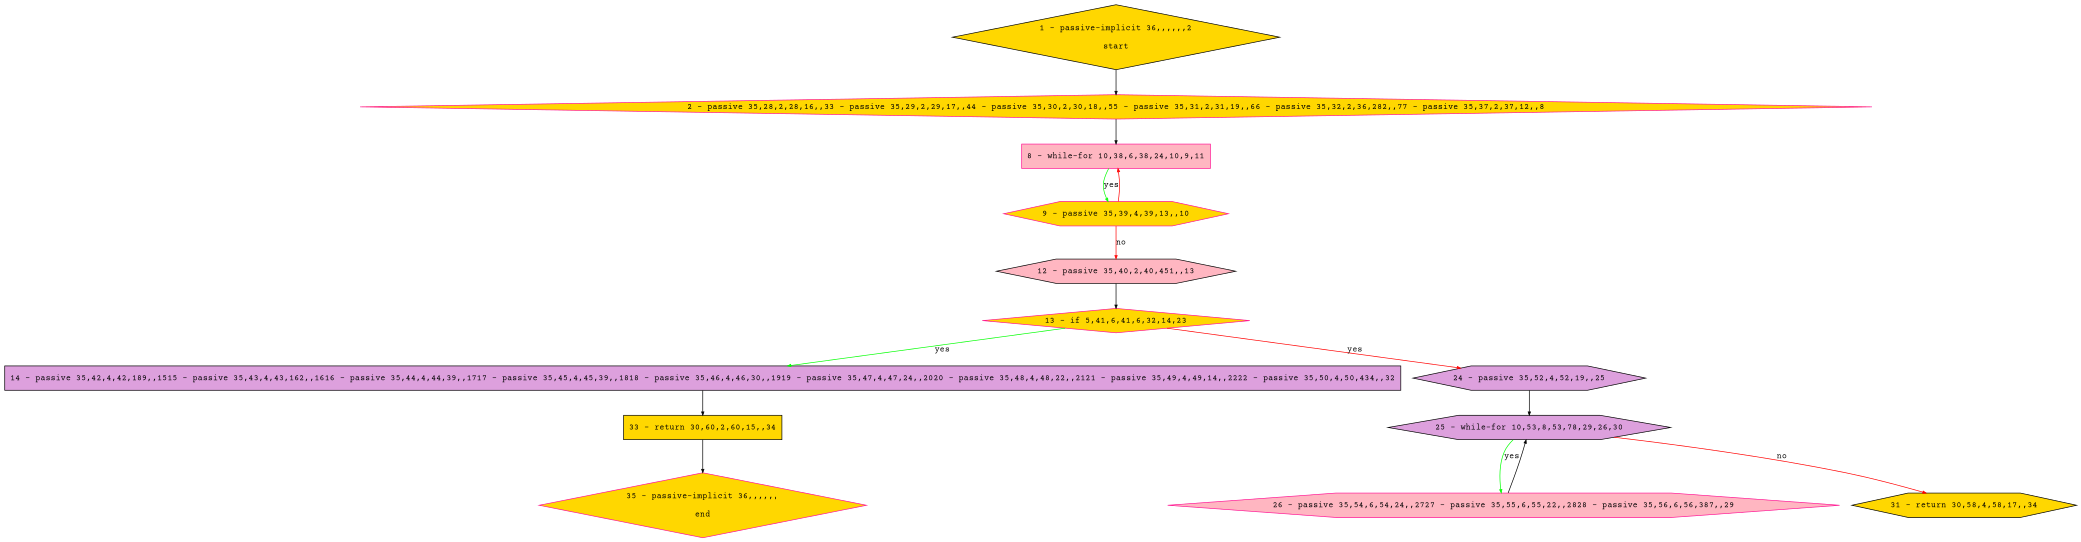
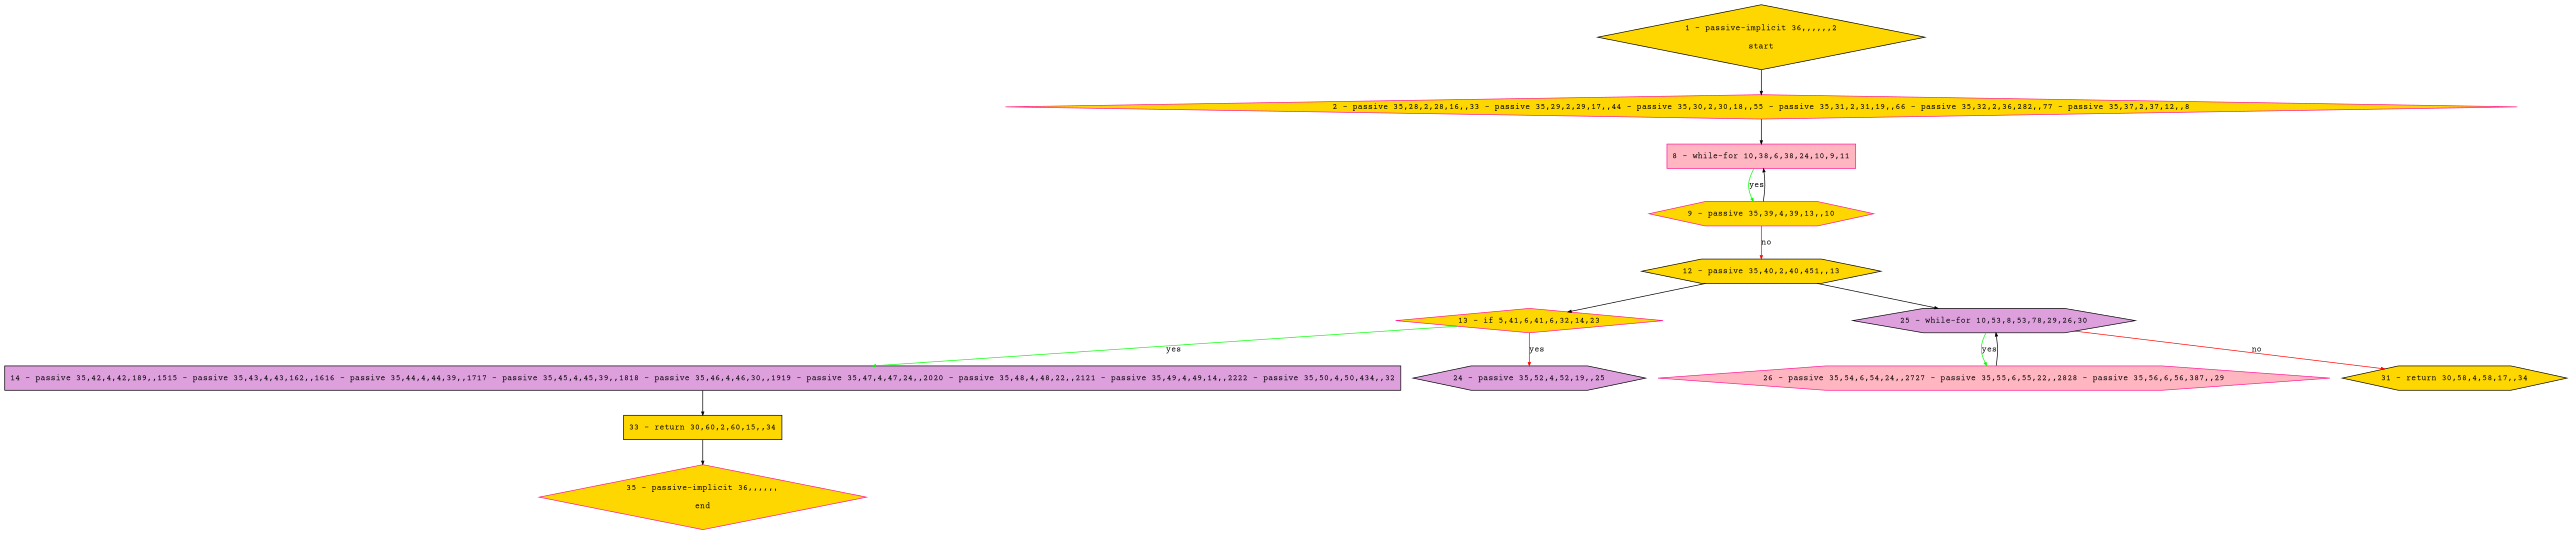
edge "9 - passive 35,39,4,39,13,,10" -> "8 - while-for 10,38,6,38,24,10,9,11": color #ff0000 -> #000000
node "12 - passive 35,40,2,40,451,,13": fillcolor lightpink -> gold
edge "24 - passive 35,52,4,52,19,,25" -> "25 - while-for 10,53,8,53,78,29,26,30": now "12 - passive 35,40,2,40,451,,13" -> "25 - while-for 10,53,8,53,78,29,26,30"
